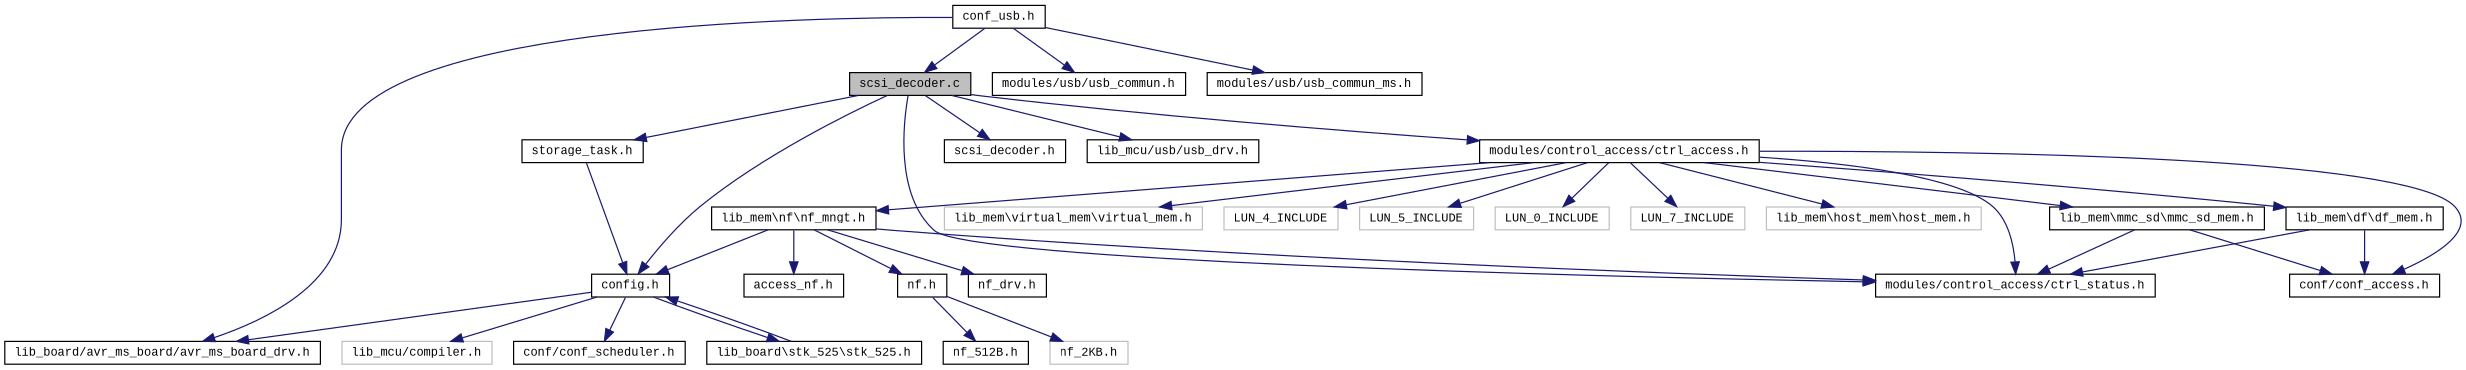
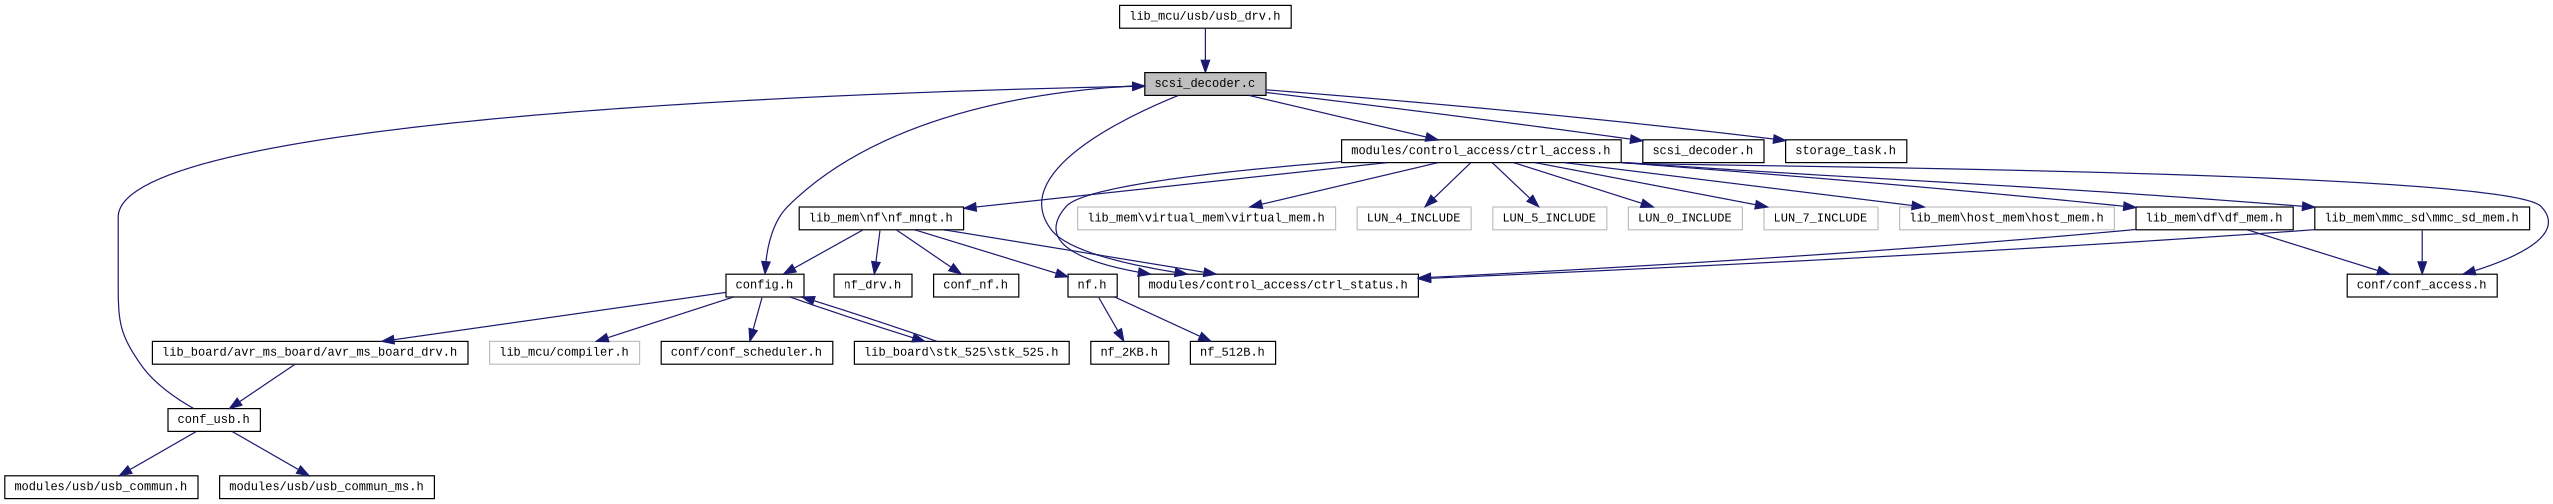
edge "conf_usb.h" -> "lib_board/avr_ms_board/avr_ms_board_drv.h": reversed
edge "scsi_decoder.c" -> "lib_mcu/usb/usb_drv.h": reversed
edge "storage_task.h" -> "config.h": removed
node "access_nf.h": label "access_nf.h" -> "conf_nf.h"
node "nf_2KB.h": color grey75 -> black
